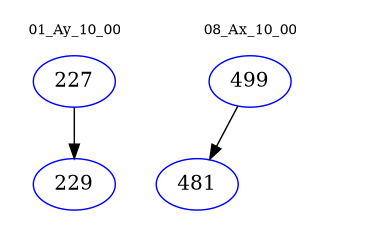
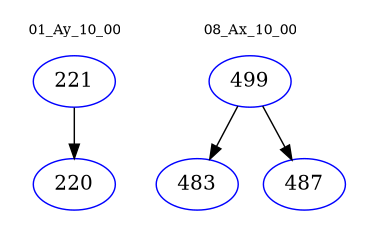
node "227": label "227" -> "221"
node "229": label "229" -> "220"
node "481": label "481" -> "483"
node "487": added
